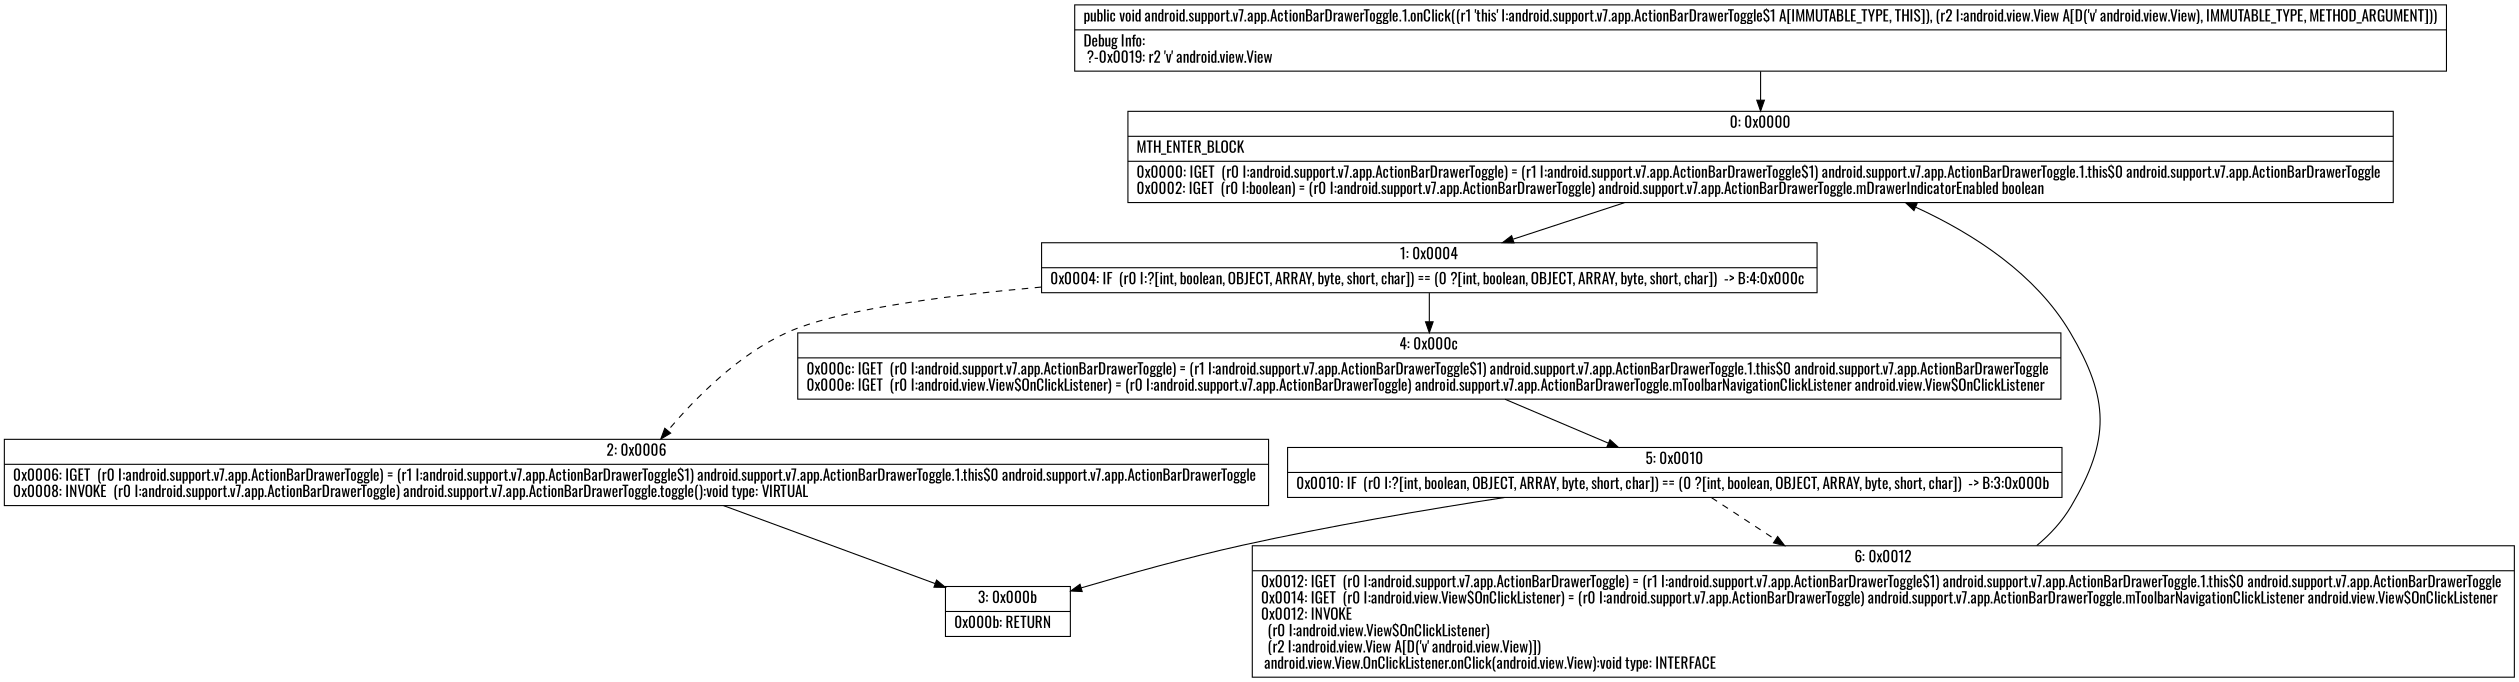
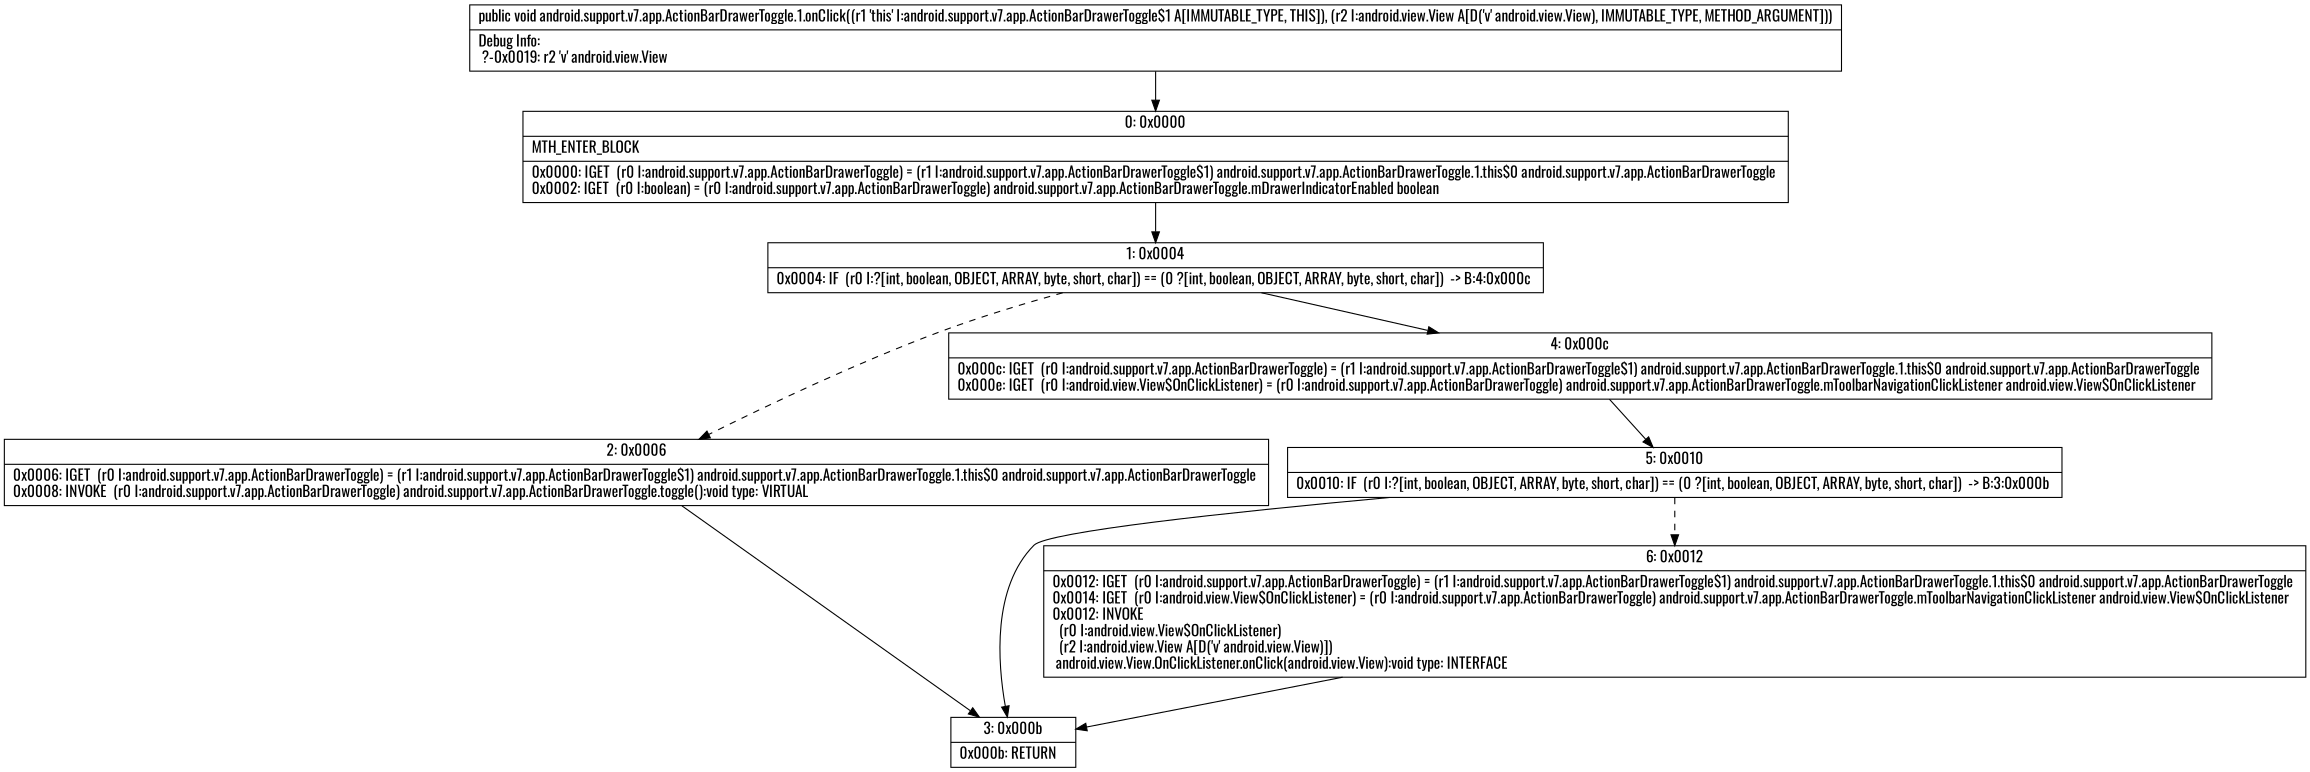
edge "6: 0x0012" -> "0: 0x0000": now "6: 0x0012" -> "3: 0x000b"
